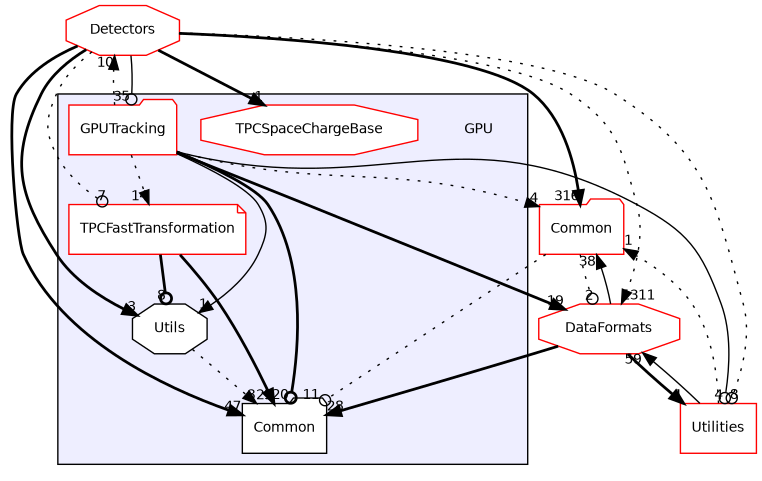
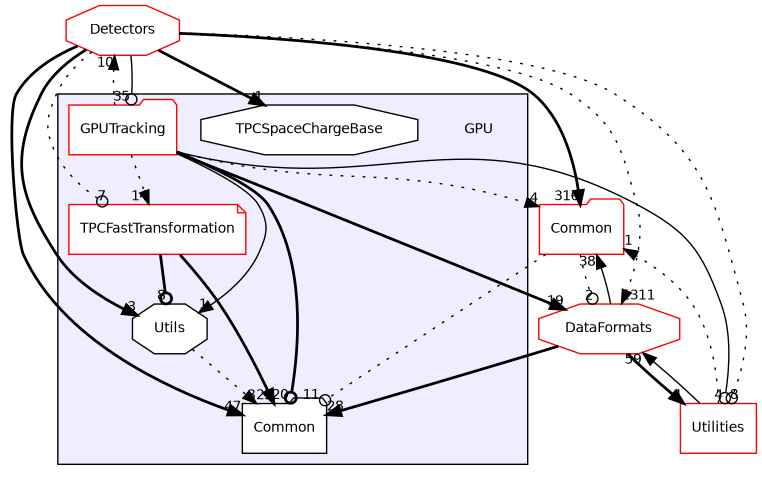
node "TPCSpaceChargeBase": color red -> black
